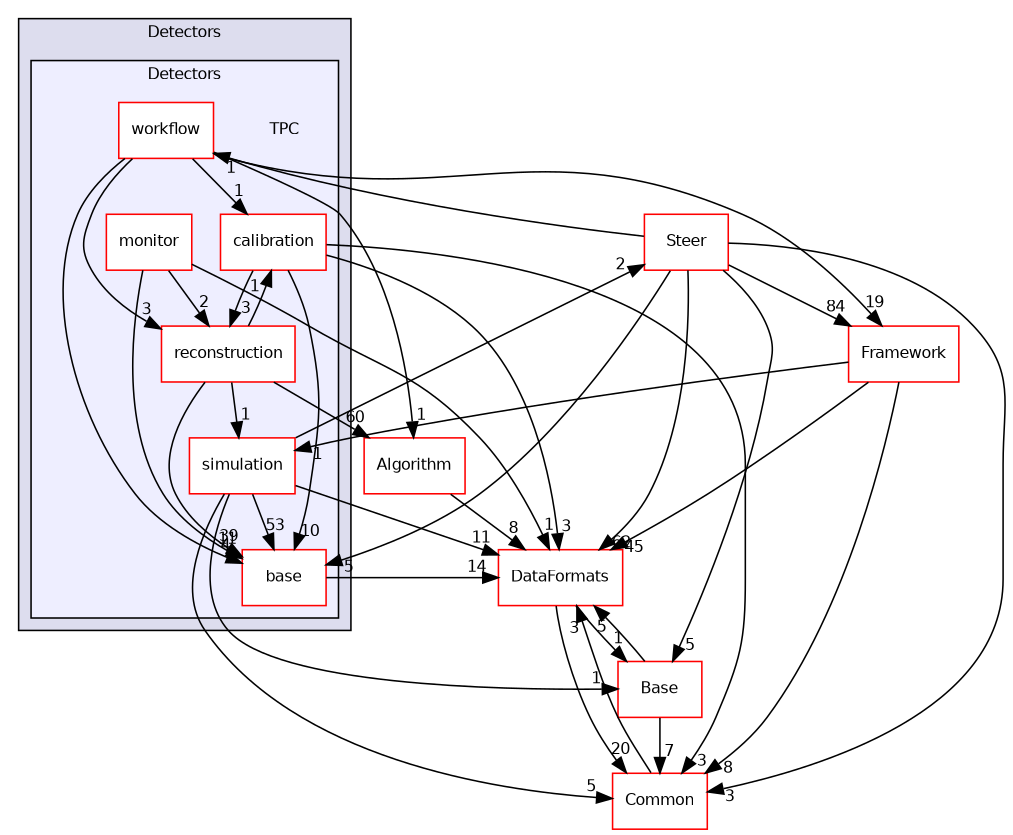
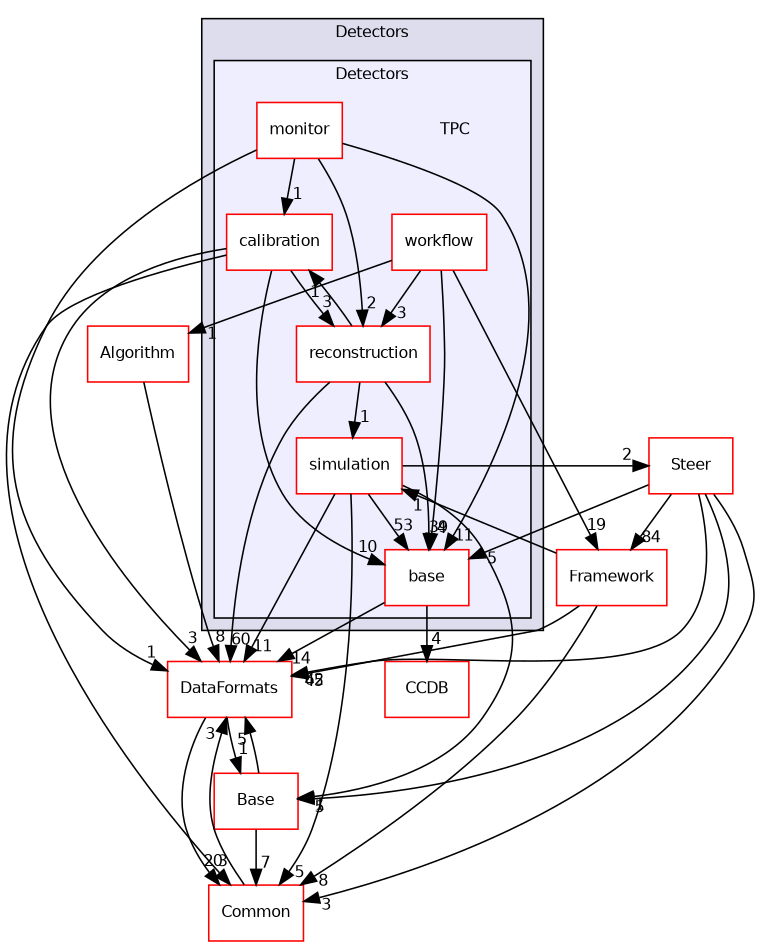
edge "workflow" -> "calibration": now "monitor" -> "calibration"
edge "Steer" -> "workflow": removed
edge "reconstruction" -> "Algorithm": now "reconstruction" -> "DataFormats"
node "CCDB": added
